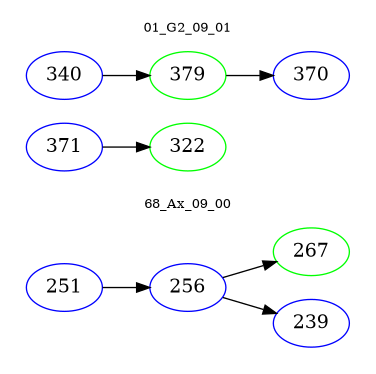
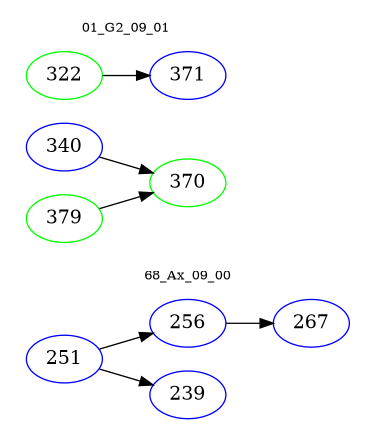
edge "340" -> "379": now "340" -> "370"
node "370": color blue -> green
edge "371" -> "322": reversed
node "267": color green -> blue
edge "256" -> "239": now "251" -> "239"
